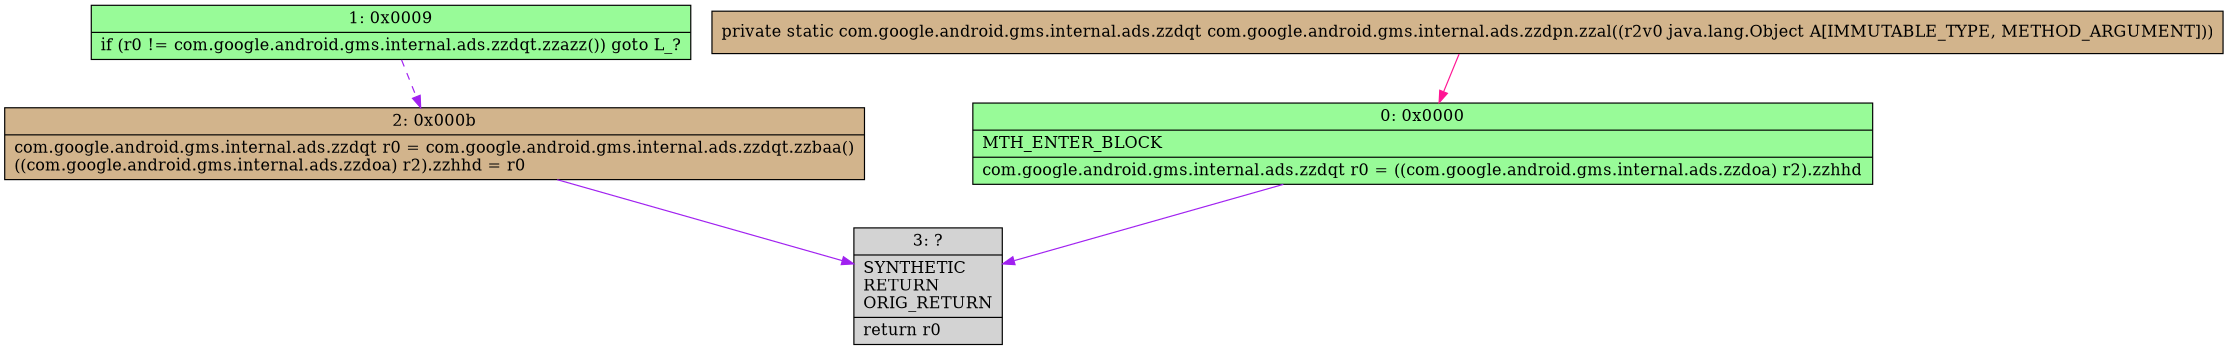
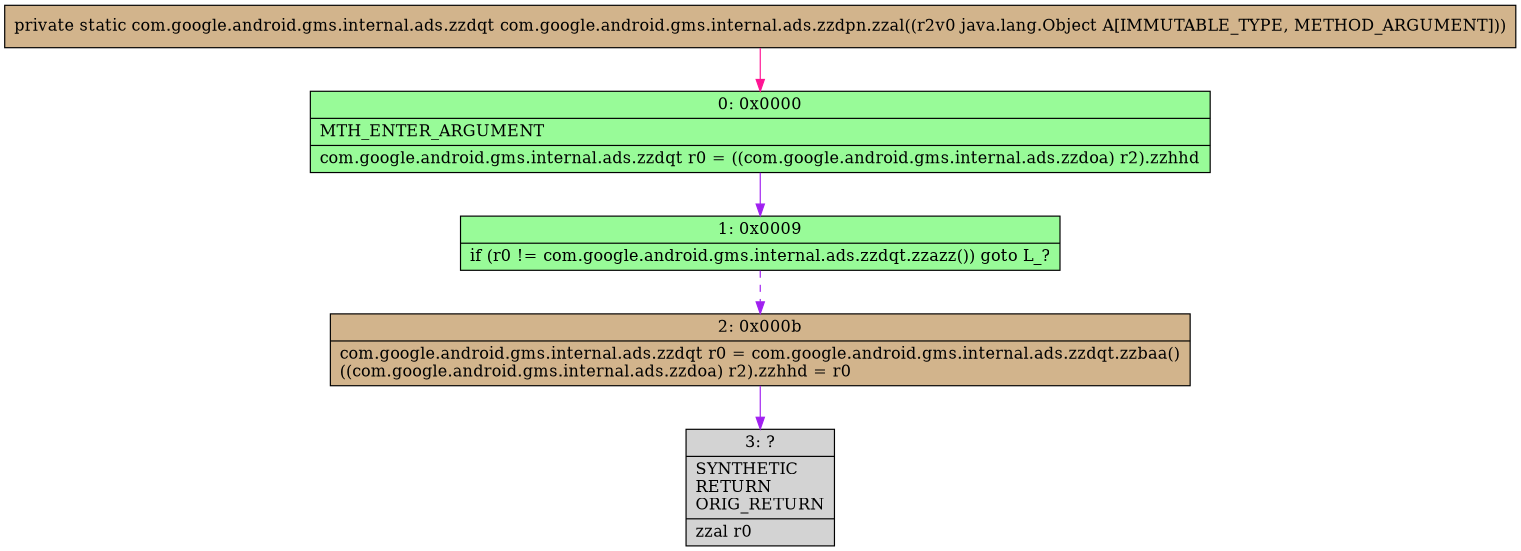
node "0: 0x0000": text "MTH_ENTER_BLOCK" -> "MTH_ENTER_ARGUMENT"
edge "0: 0x0000" -> "3: ?": now "0: 0x0000" -> "1: 0x0009"
node "3: ?": text "return r0" -> "zzal r0"
